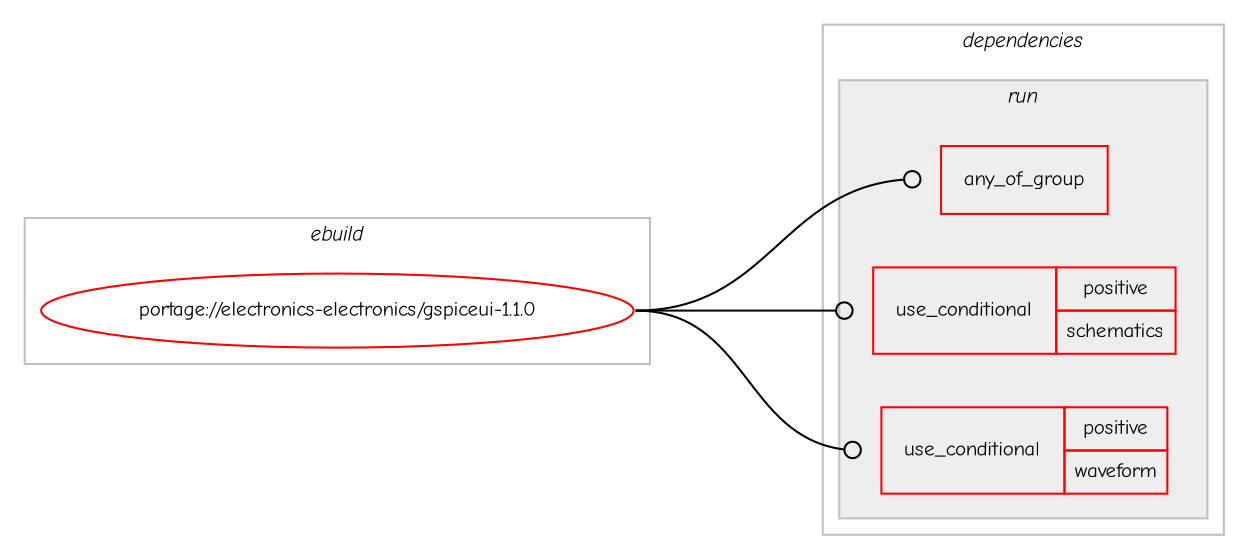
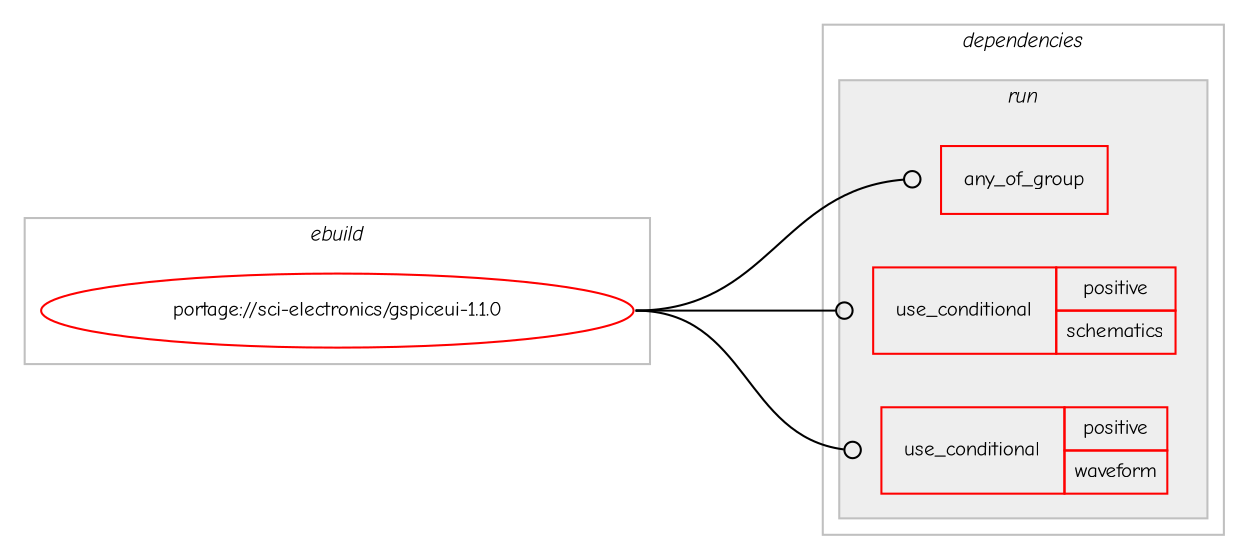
node "portage://electronics-electronics/gspiceui-1.1.0": label "portage://electronics-electronics/gspiceui-1.1.0" -> "portage://sci-electronics/gspiceui-1.1.0"
